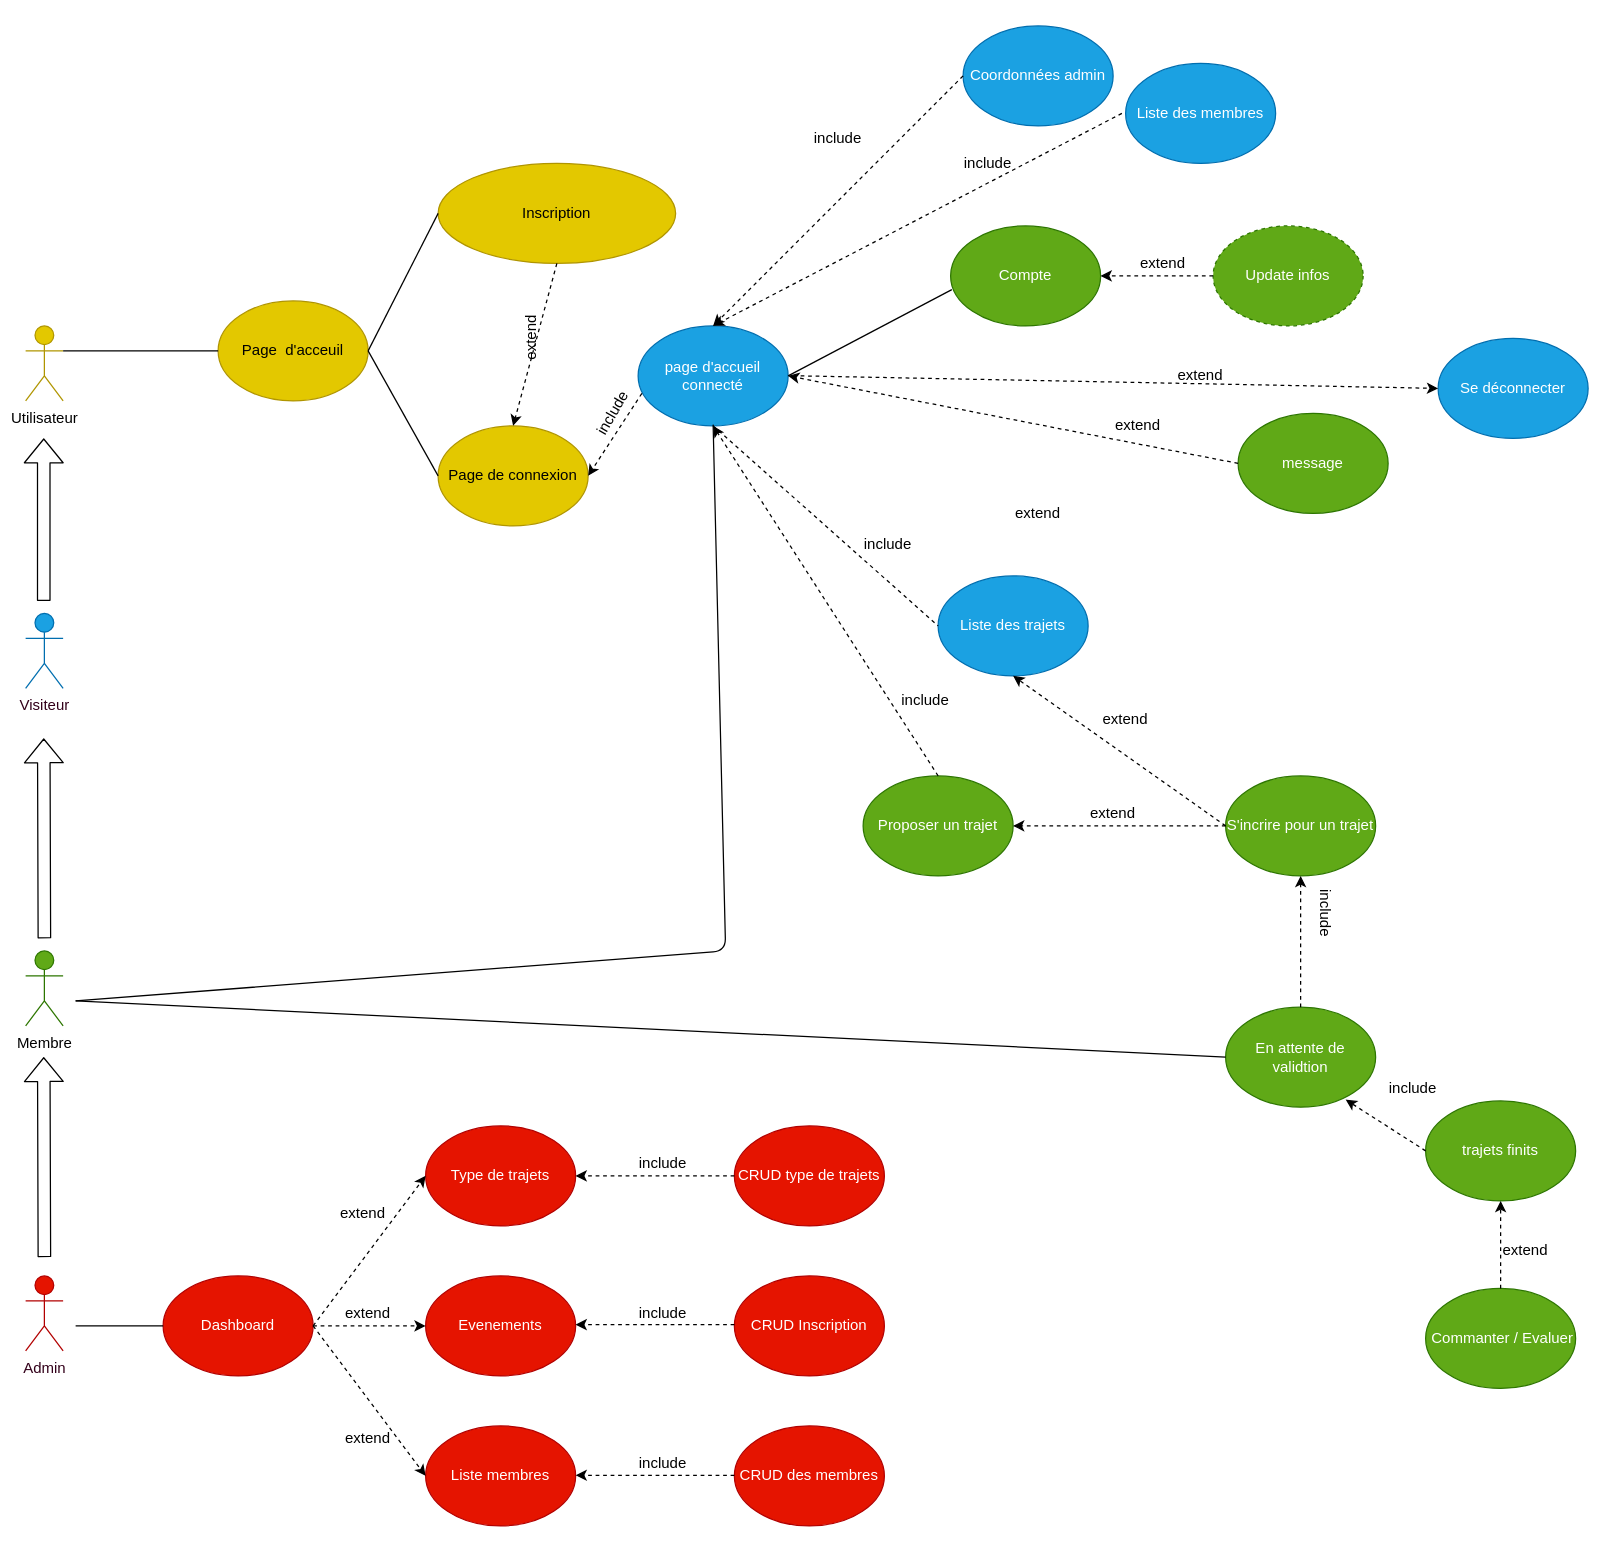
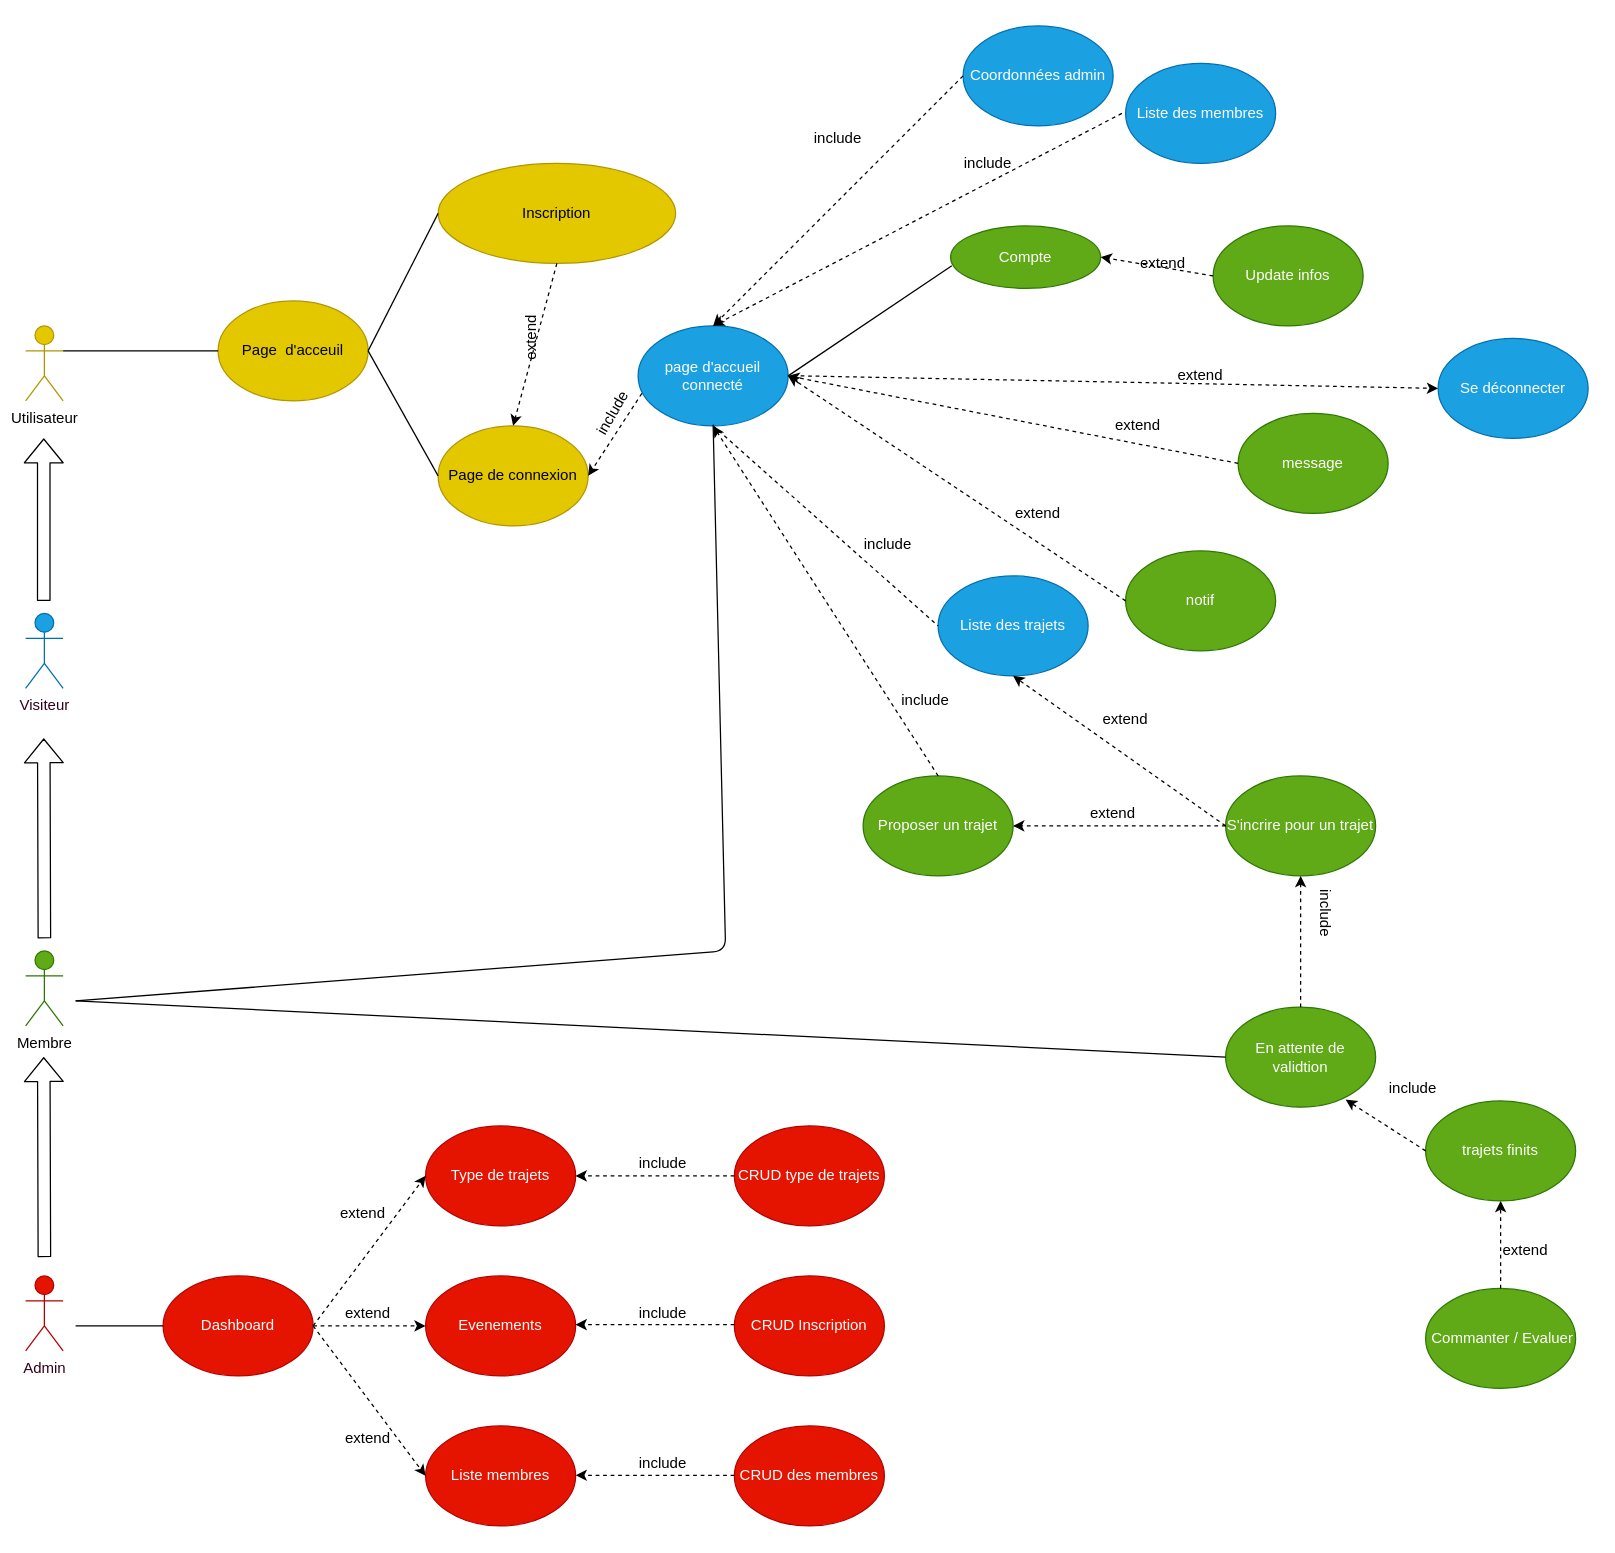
node "Compte": size 150x100 -> 150x63
node "Update infos": style dashed -> solid
edge "notif" -> "page d'accueil connecté": added
node "notif": added
